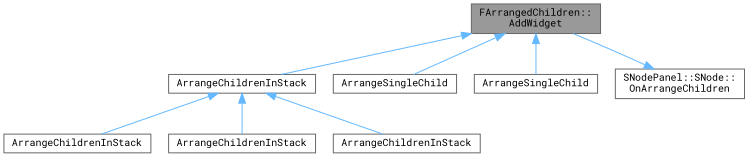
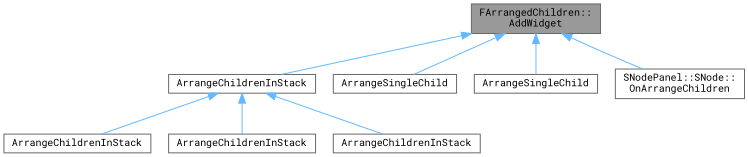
edge "FArrangedChildren:: AddWidget" -> "SNodePanel::SNode:: OnArrangeChildren": reversed
